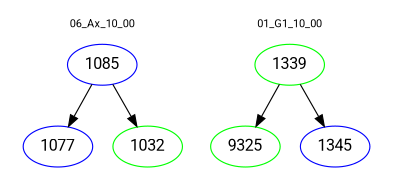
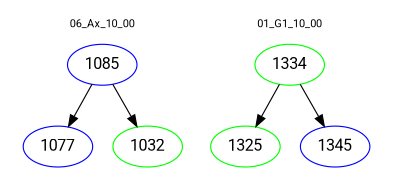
node "1339": label "1339" -> "1334"
node "9325": label "9325" -> "1325"
